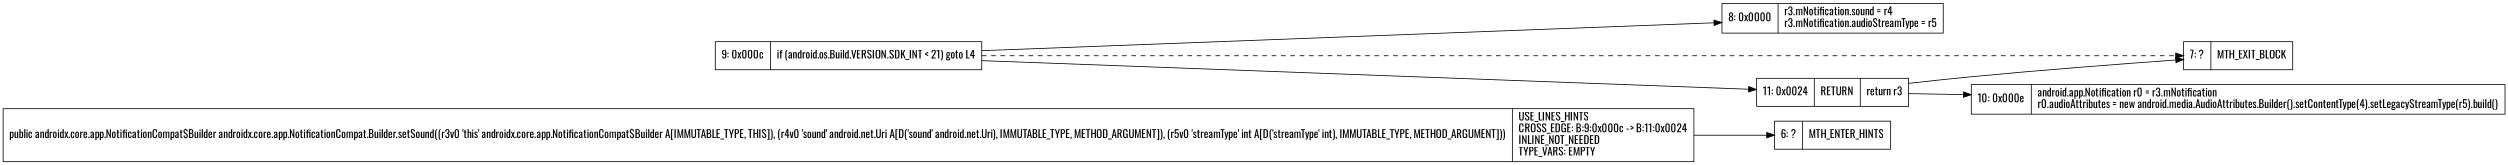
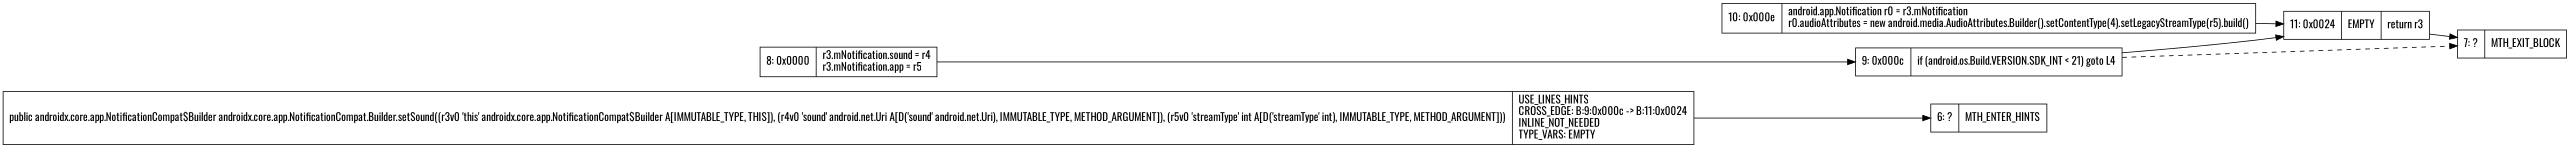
node "8: 0x0000": text "r3.mNotification.audioStreamType = r5" -> "r3.mNotification.app = r5"
edge "9: 0x000c" -> "8: 0x0000": reversed
node "11: 0x0024": text "RETURN" -> "EMPTY"
edge "11: 0x0024" -> "10: 0x000e": reversed
